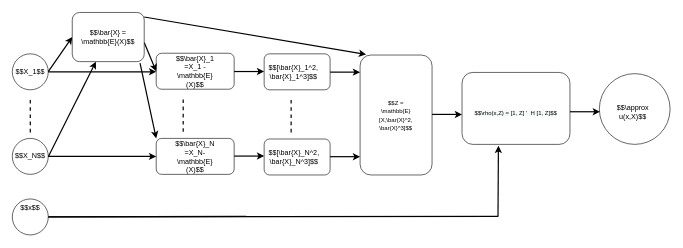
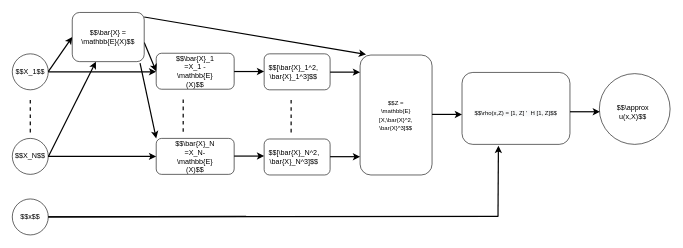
node "$$x$$": moved (30, 208) -> (30, 217)
